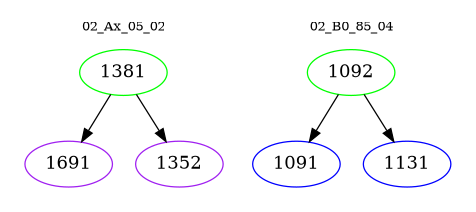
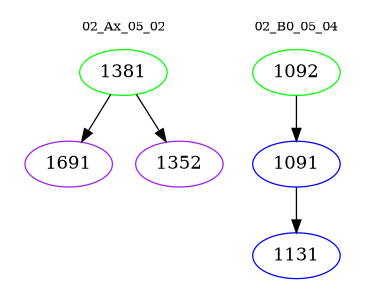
cluster "02_B0_85_04": label "02_B0_85_04" -> "02_B0_05_04"
edge "1092" -> "1131": now "1091" -> "1131"
